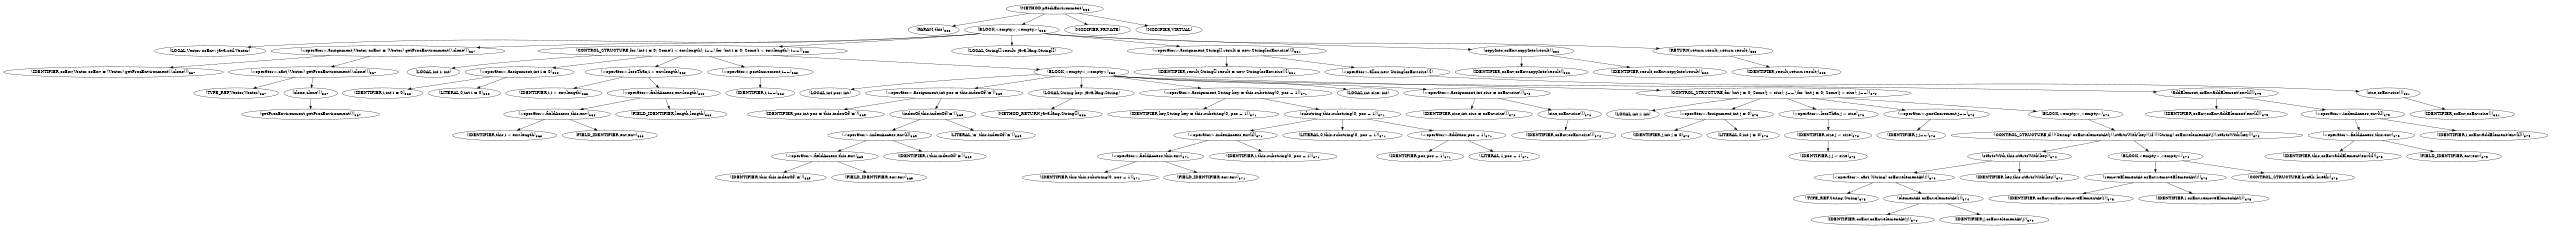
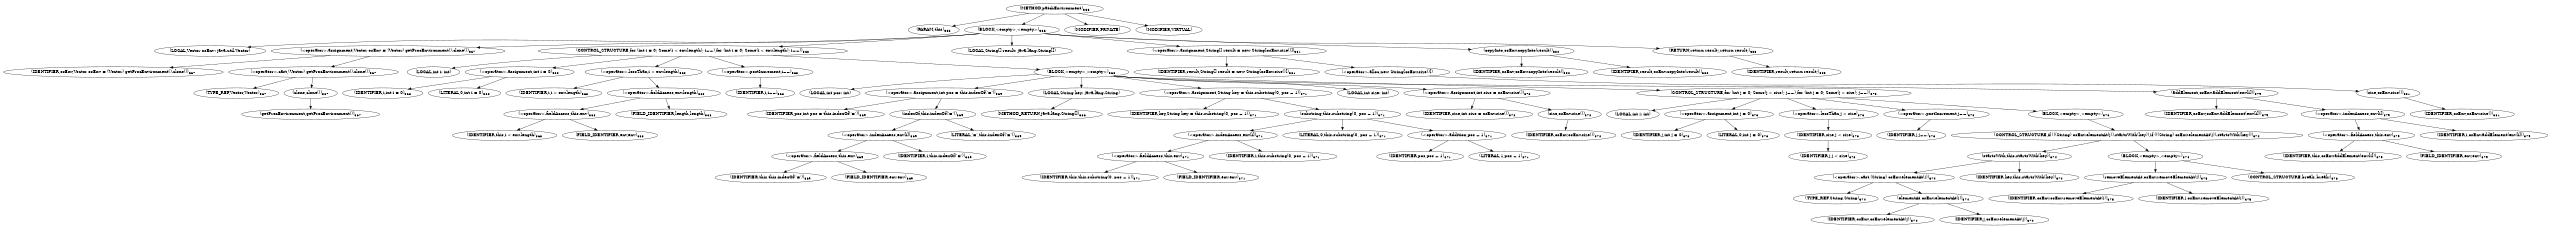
node "(TYPE_REF,String,String)": text "375" -> "374"
